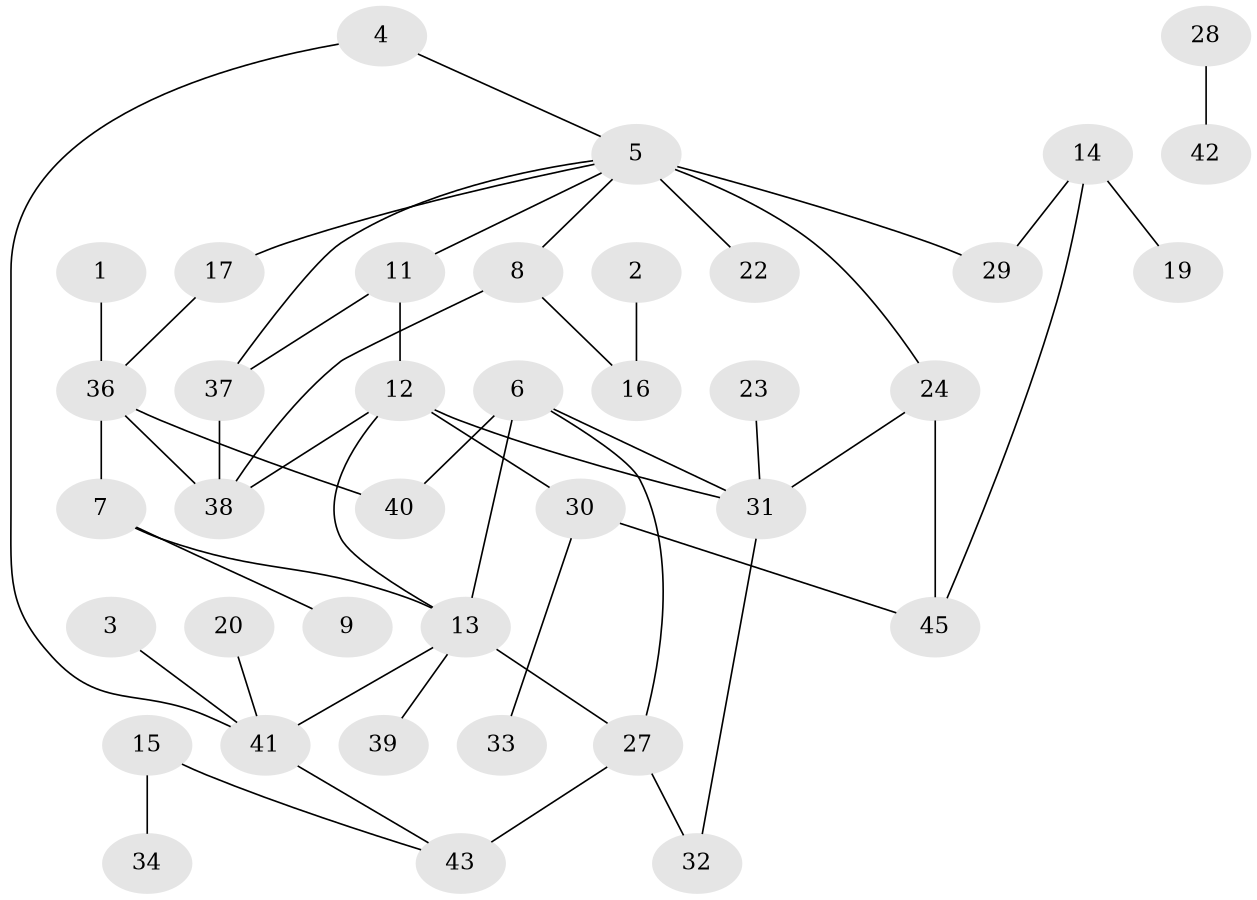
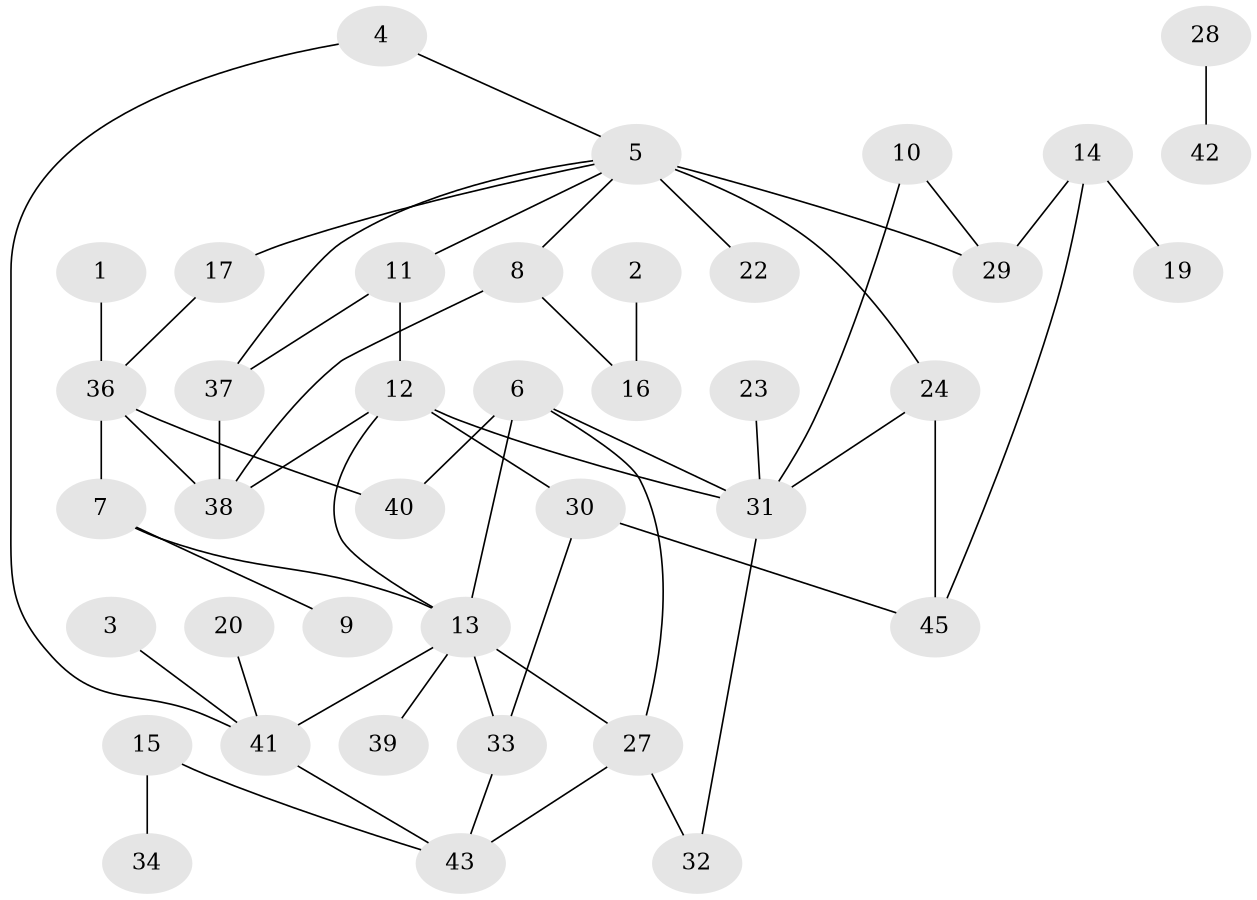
node "10": added
edge "13" -- "33": added
edge "33" -- "43": added
